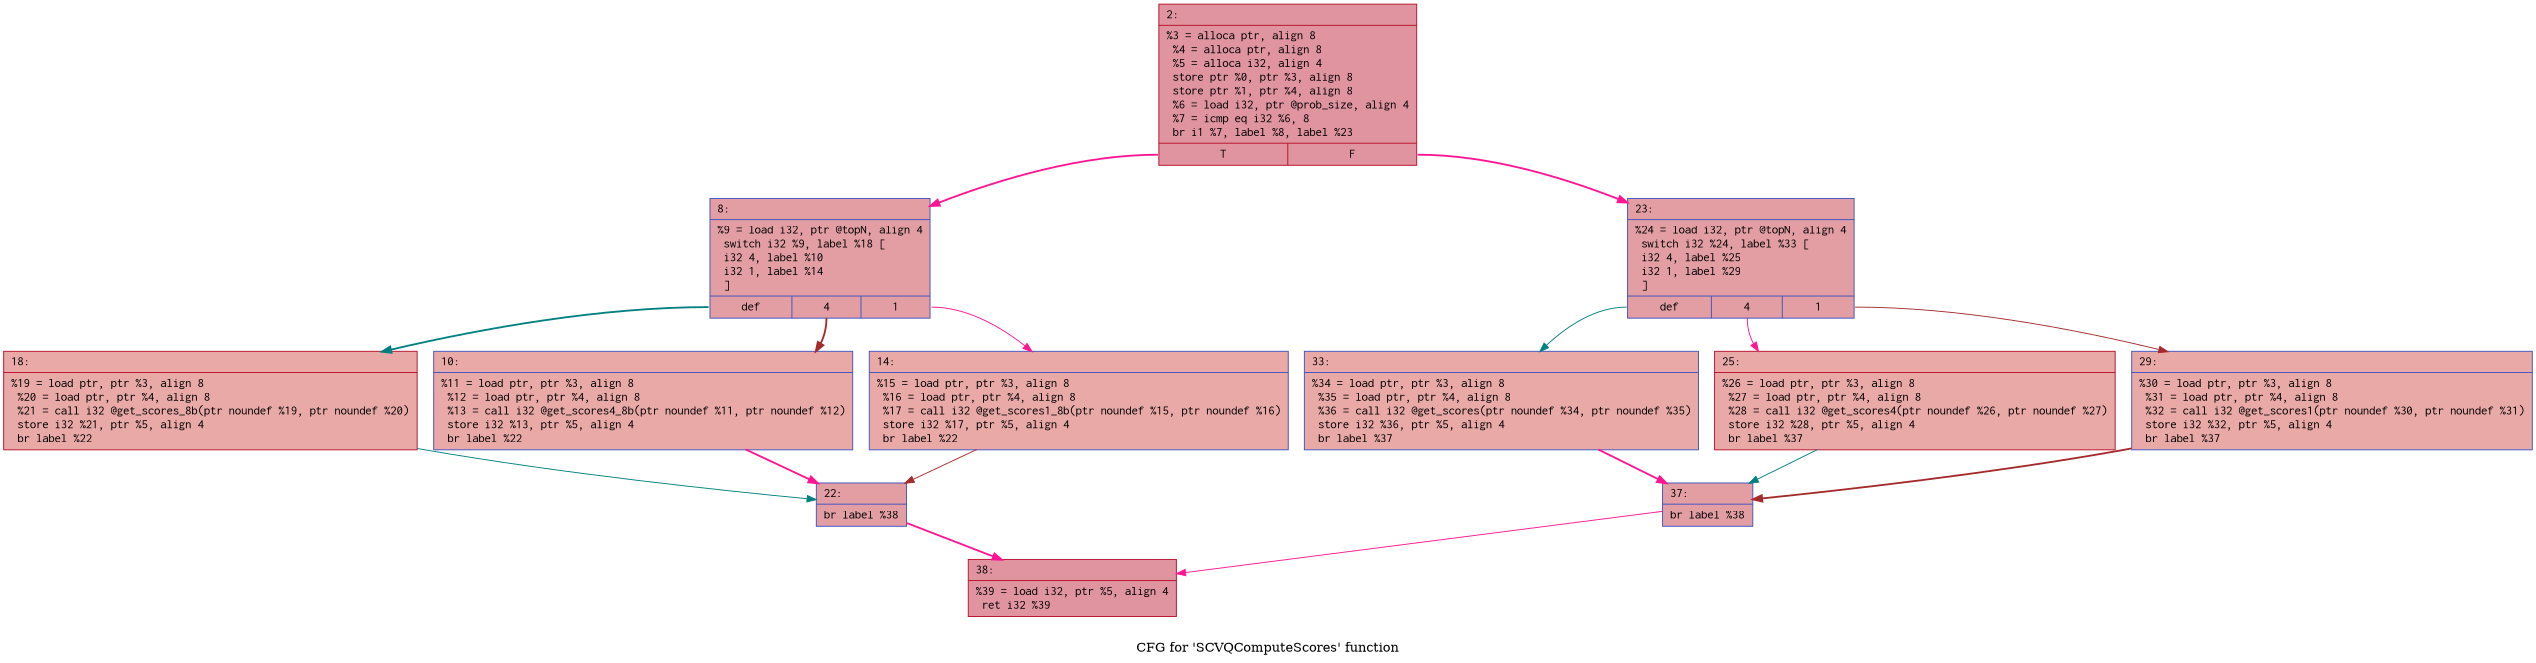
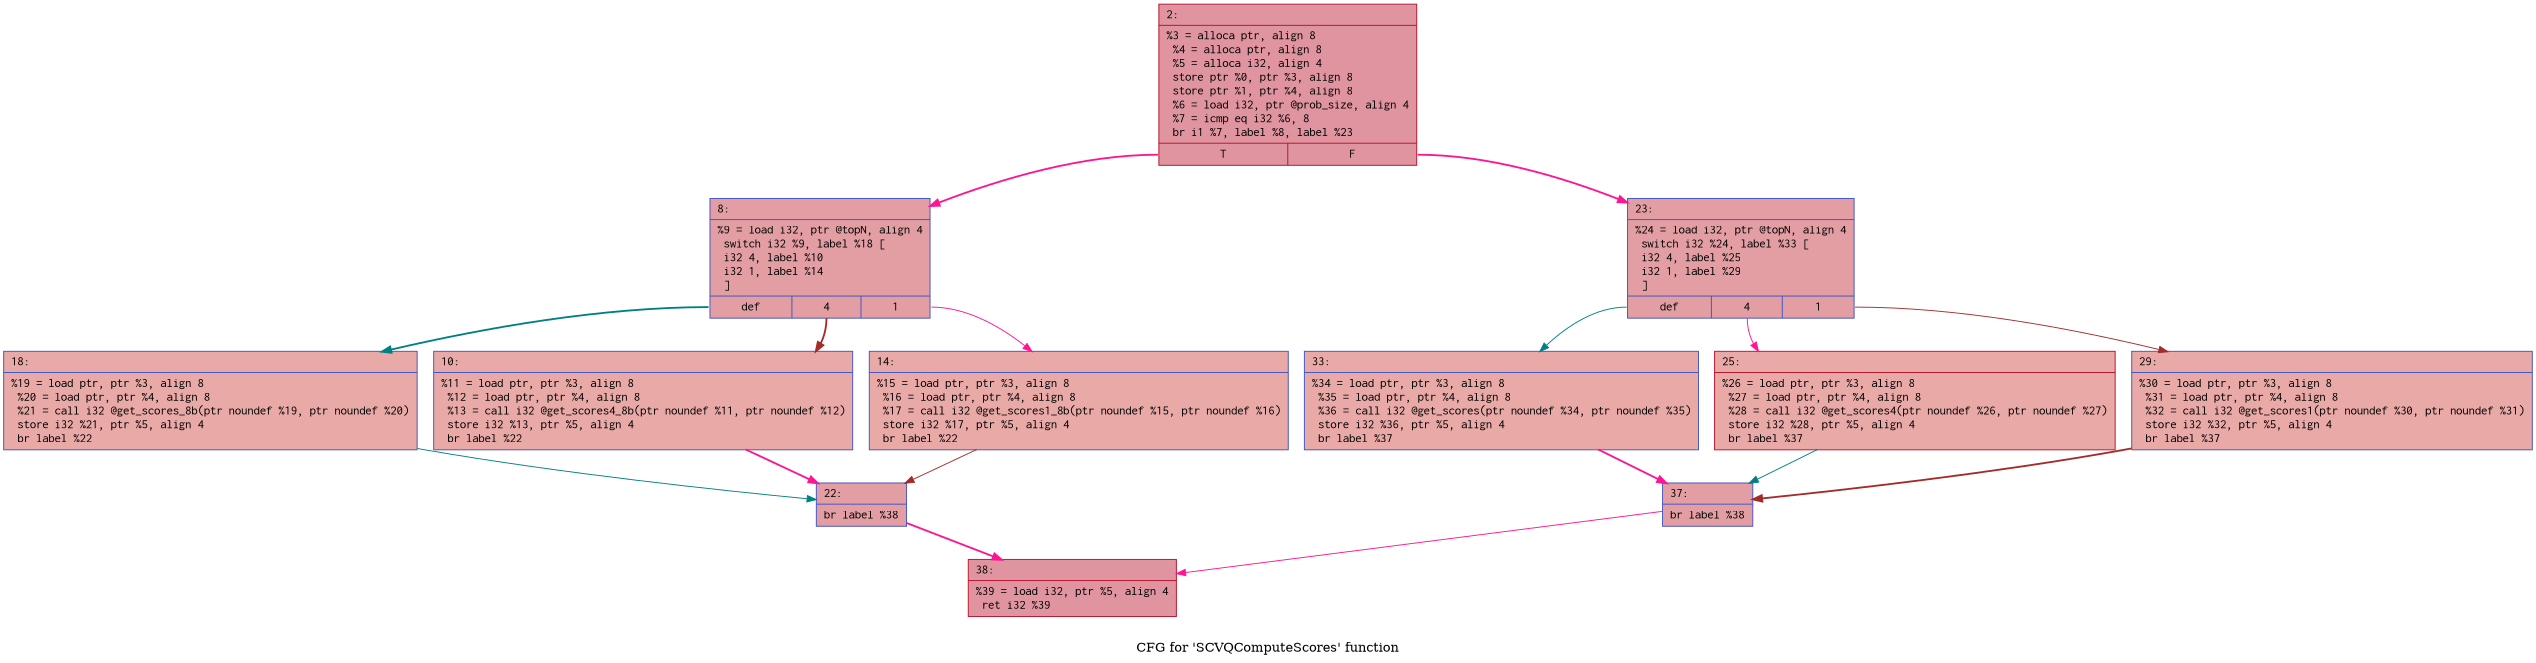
node "18:": color #b70d28ff -> #3d50c3ff
